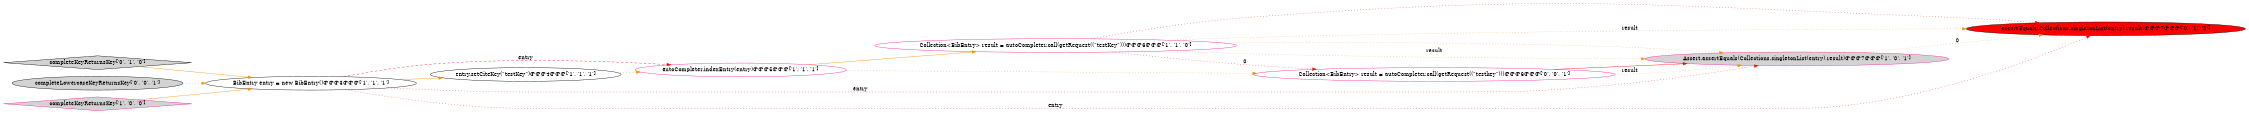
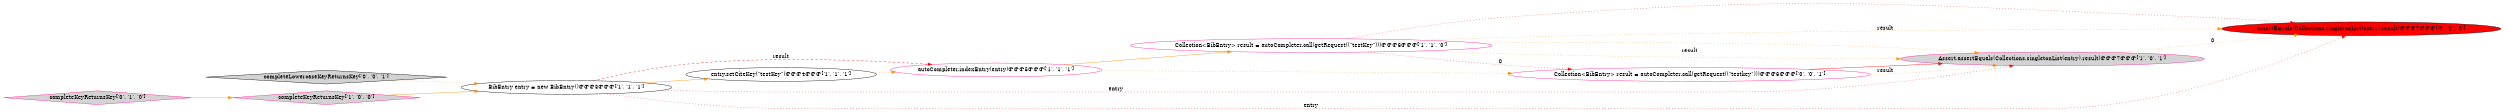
edge "BibEntry entry = new BibEntry()@@@3@@@['1', '1', '1']" -> "autoCompleter.indexEntry(entry)@@@5@@@['1', '1', '1']": label "entry" -> "result"
node "completeKeyReturnsKey['0', '1', '0']": color black -> deeppink
edge "completeKeyReturnsKey['0', '1', '0']" -> "BibEntry entry = new BibEntry()@@@3@@@['1', '1', '1']": now "completeKeyReturnsKey['0', '1', '0']" -> "completeKeyReturnsKey['1', '0', '0']"
node "completeLowercaseKeyReturnsKey['0', '0', '1']": shape ellipse -> diamond
